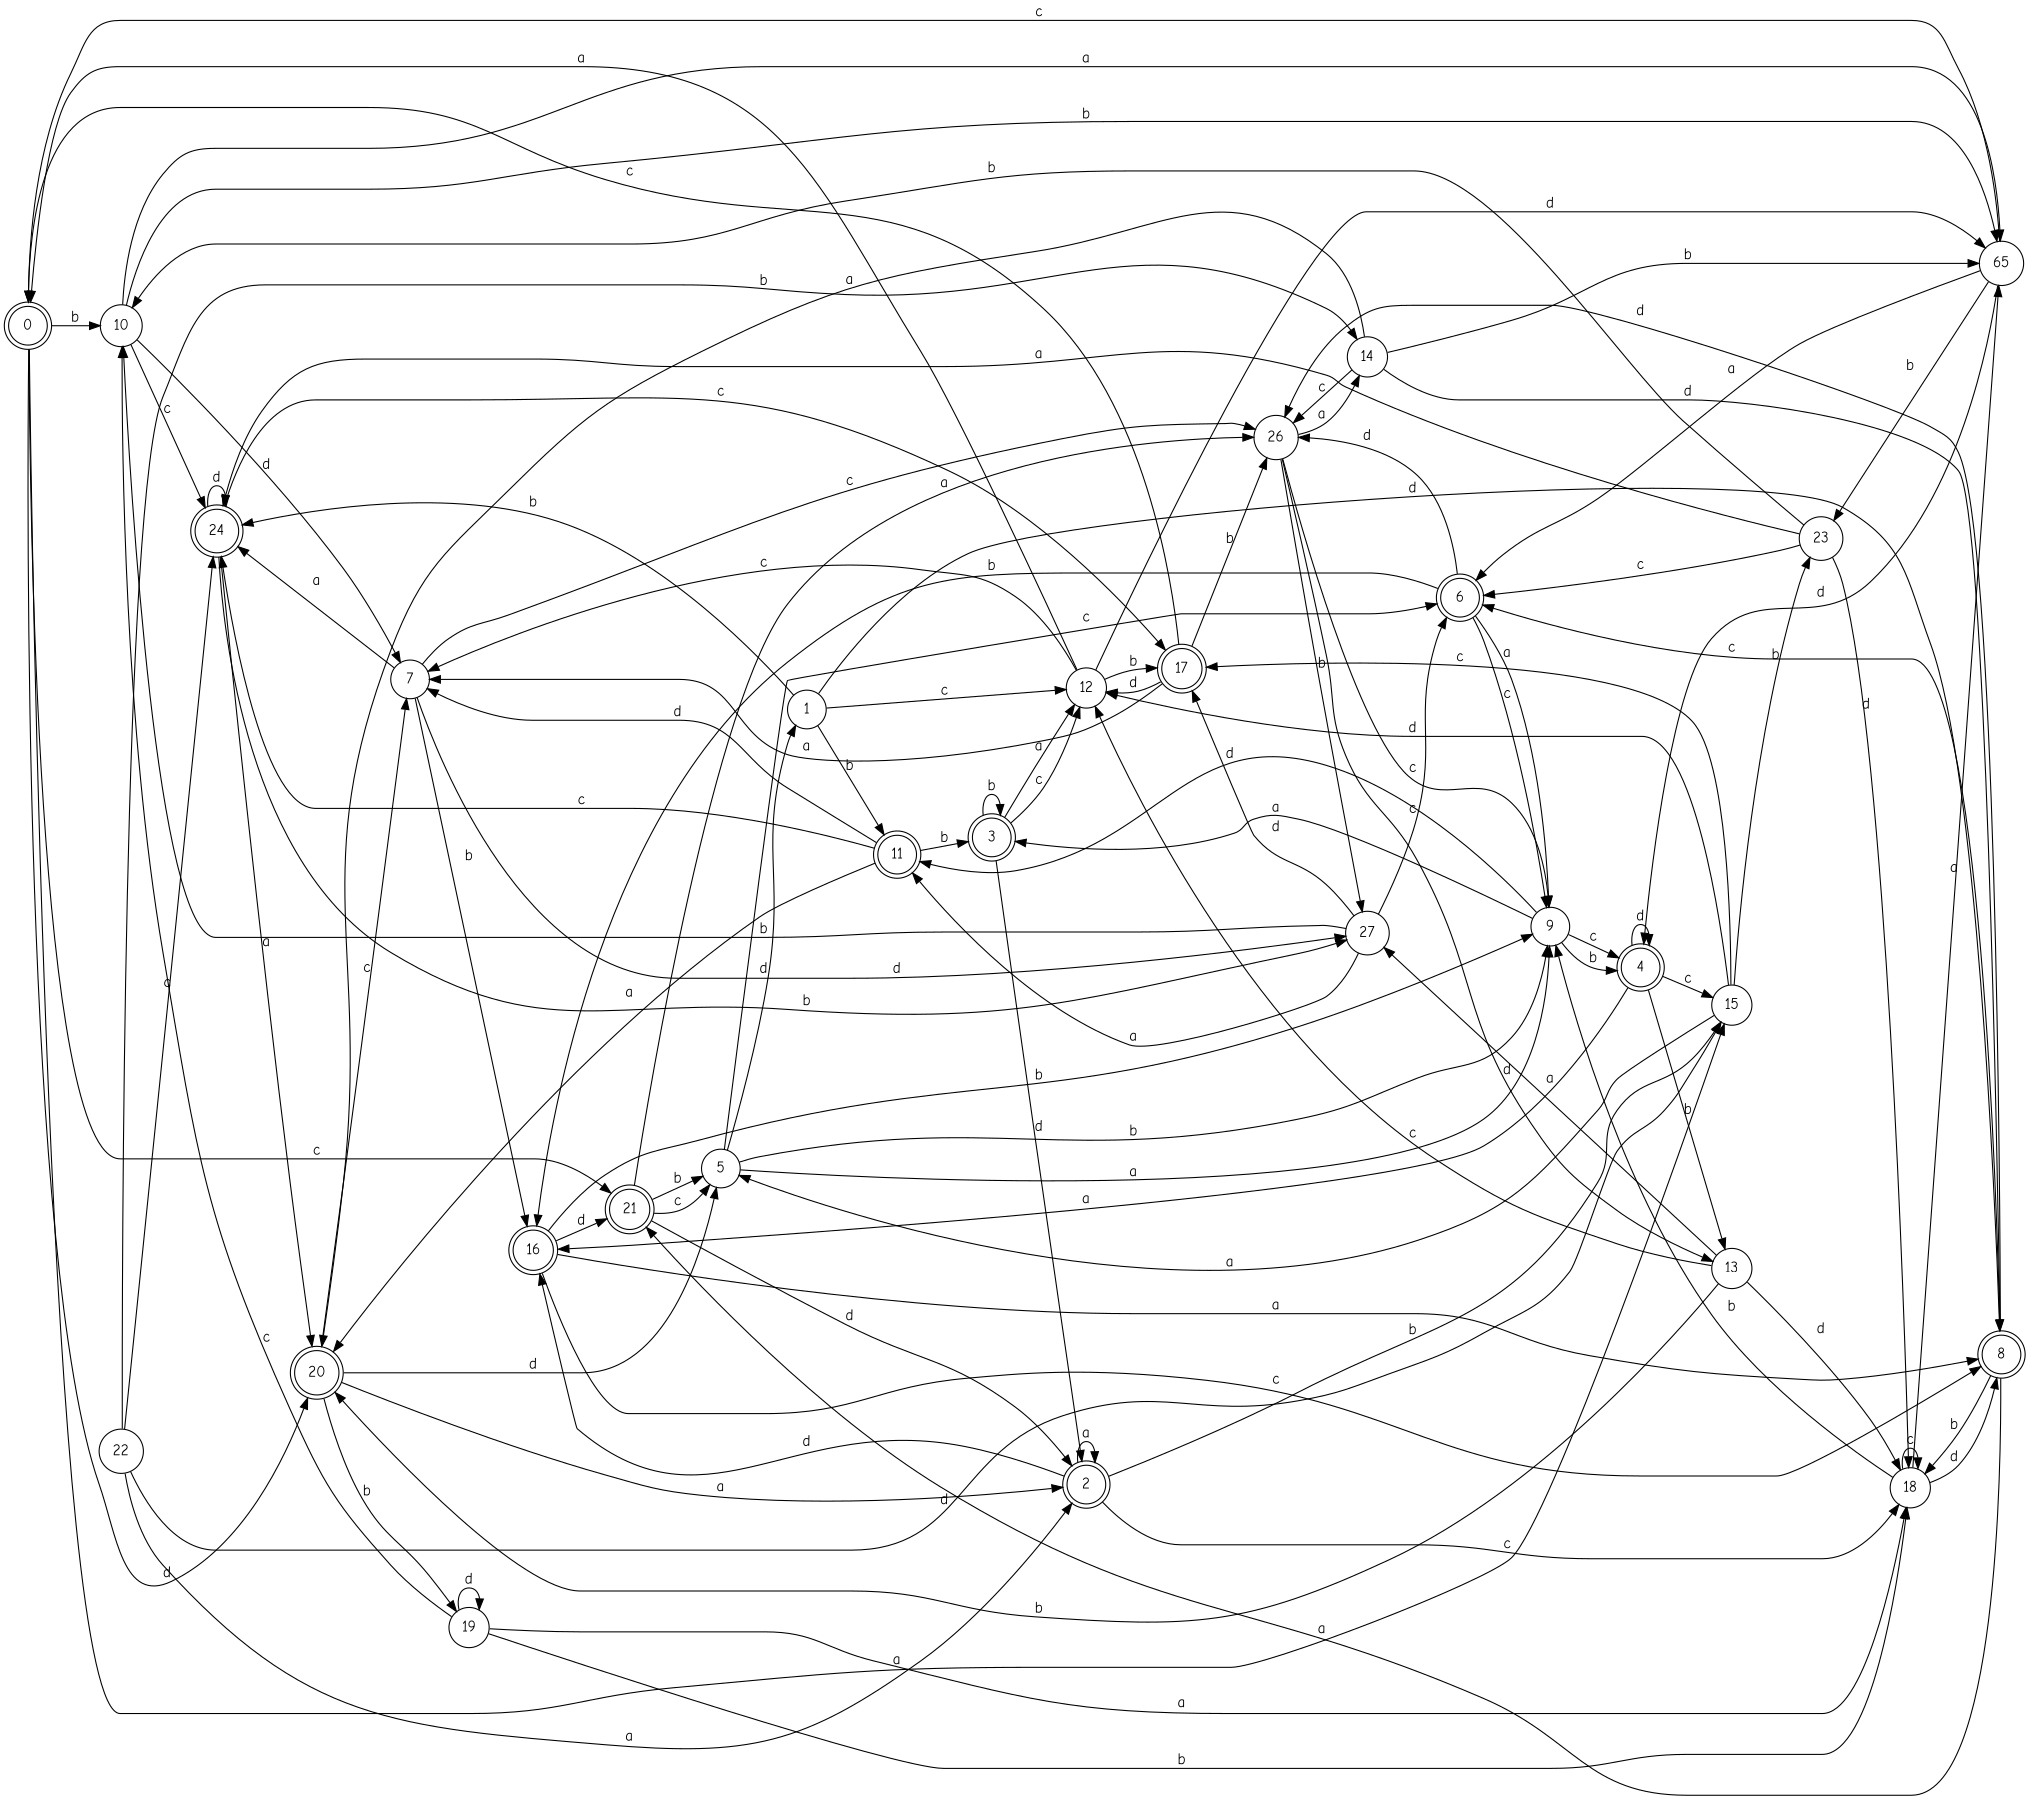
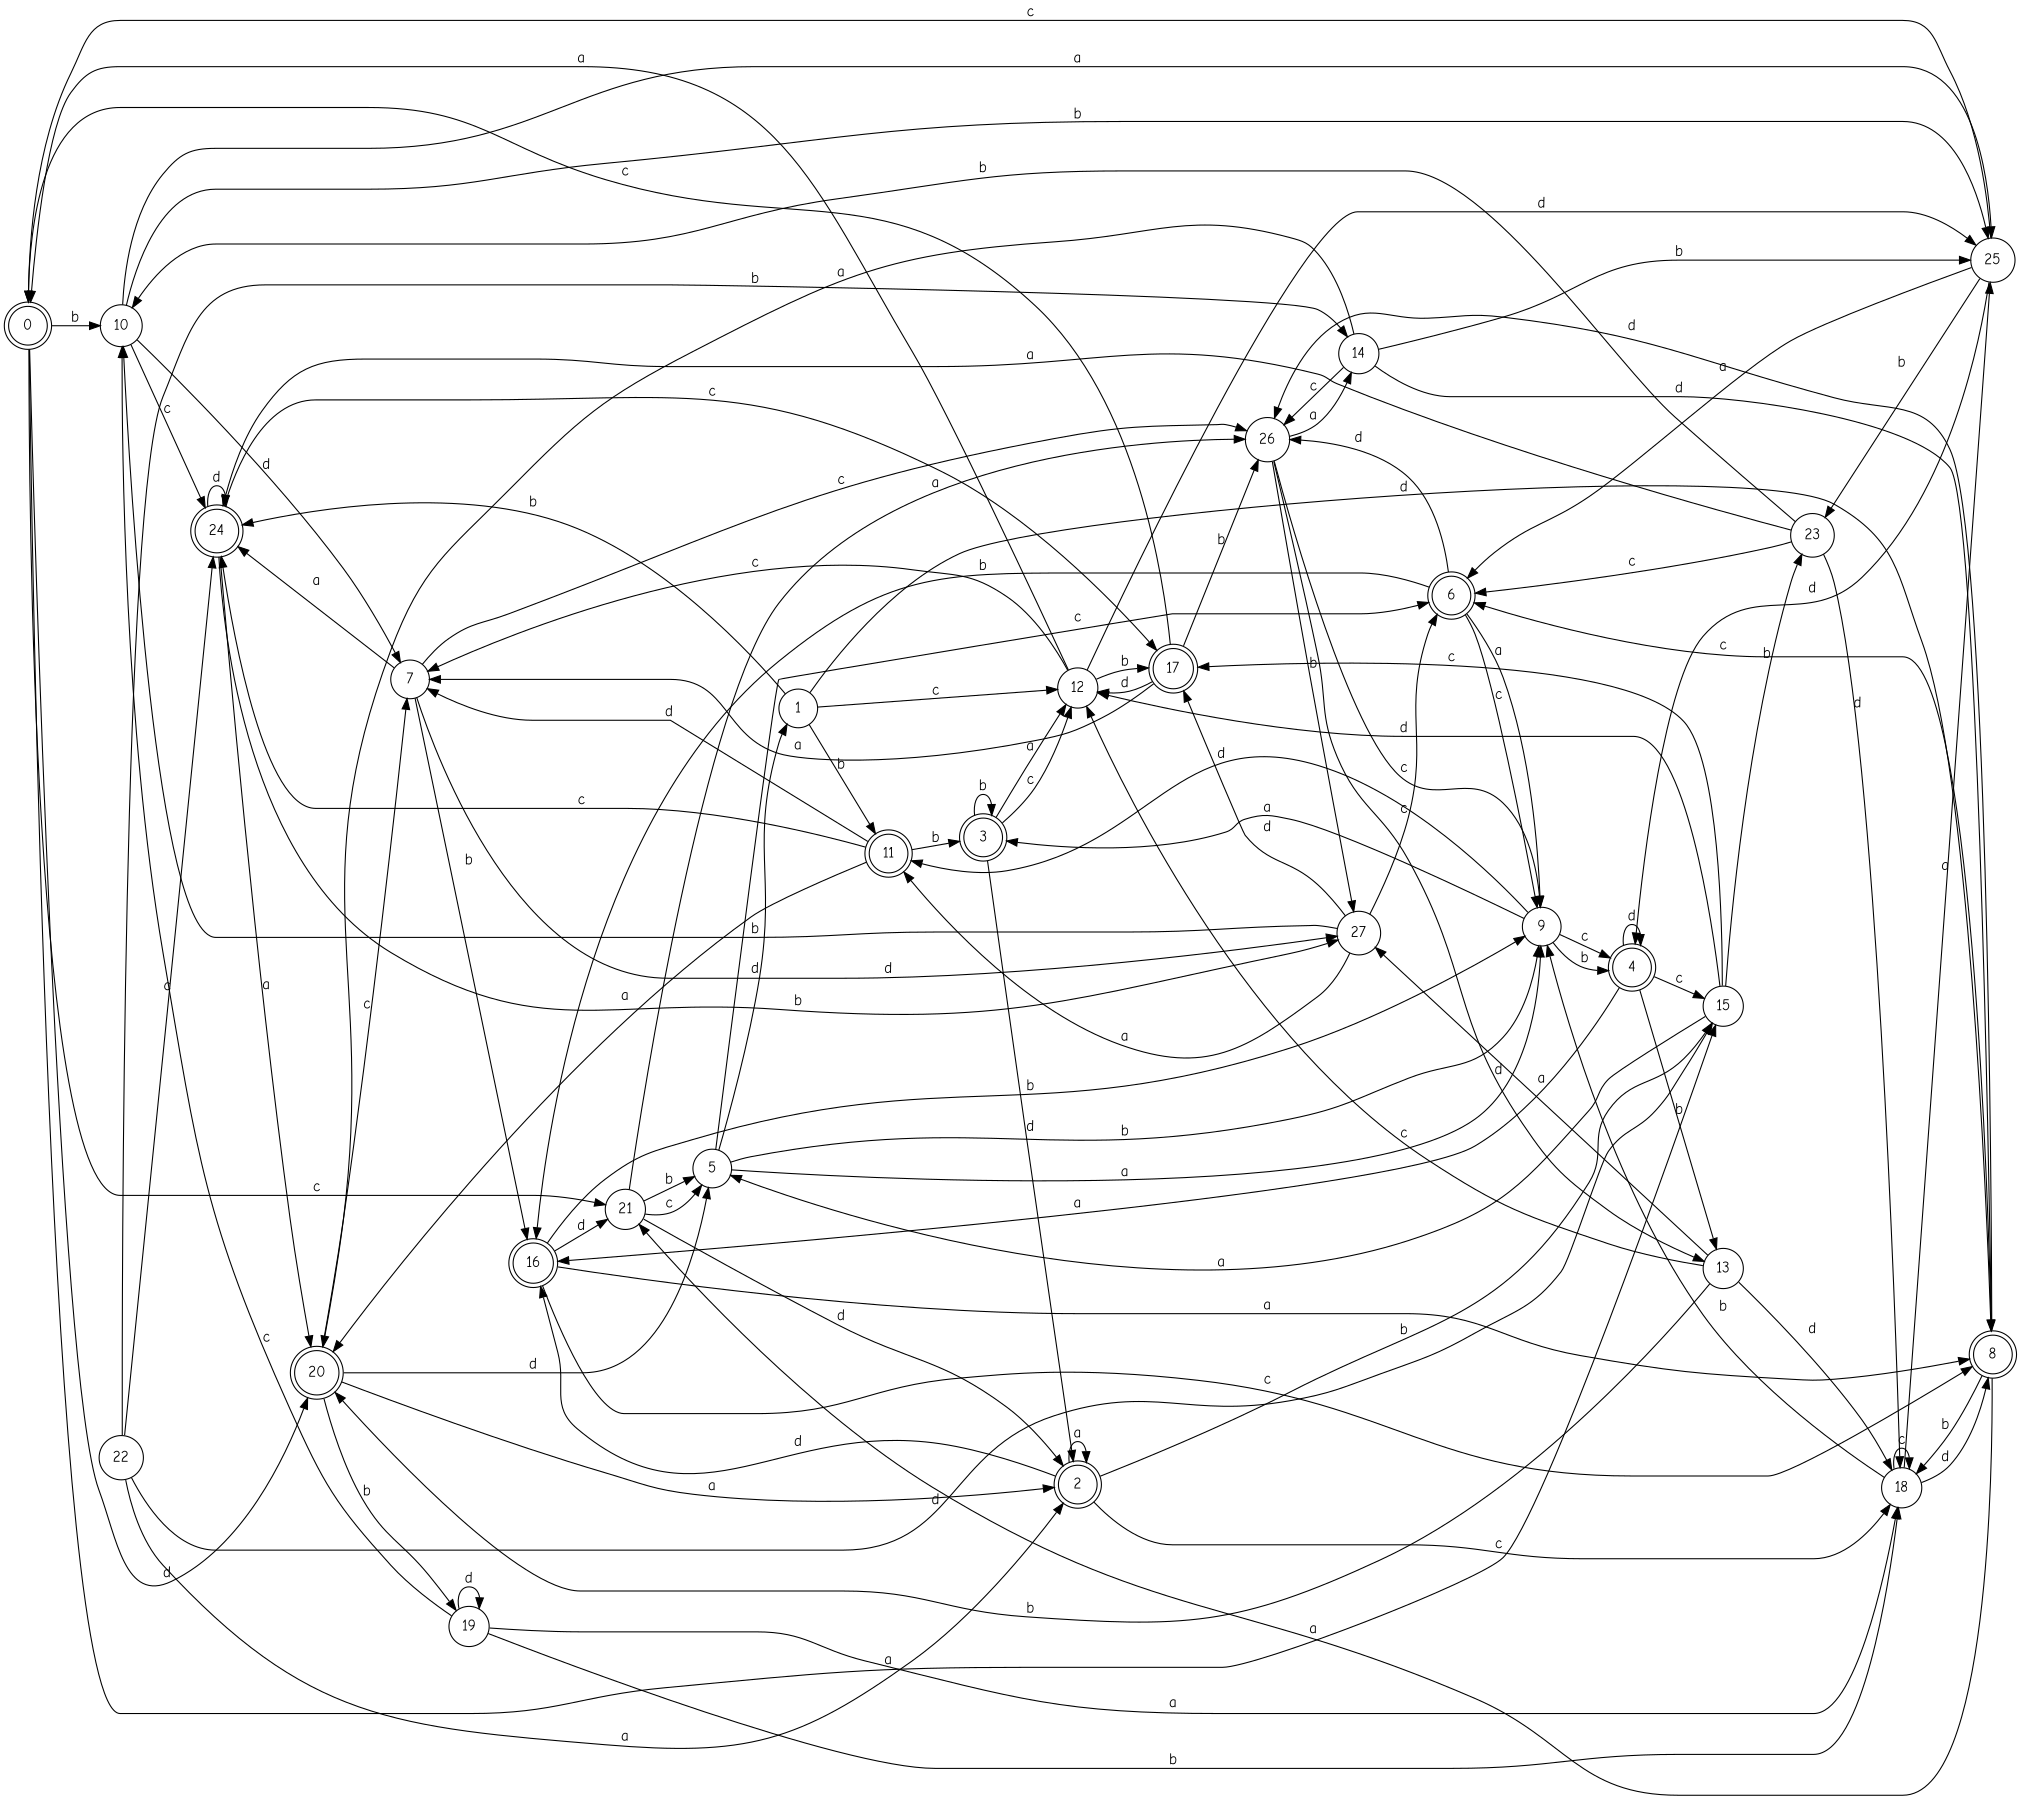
node "65": label "65" -> "25"
node "21": shape doublecircle -> circle
